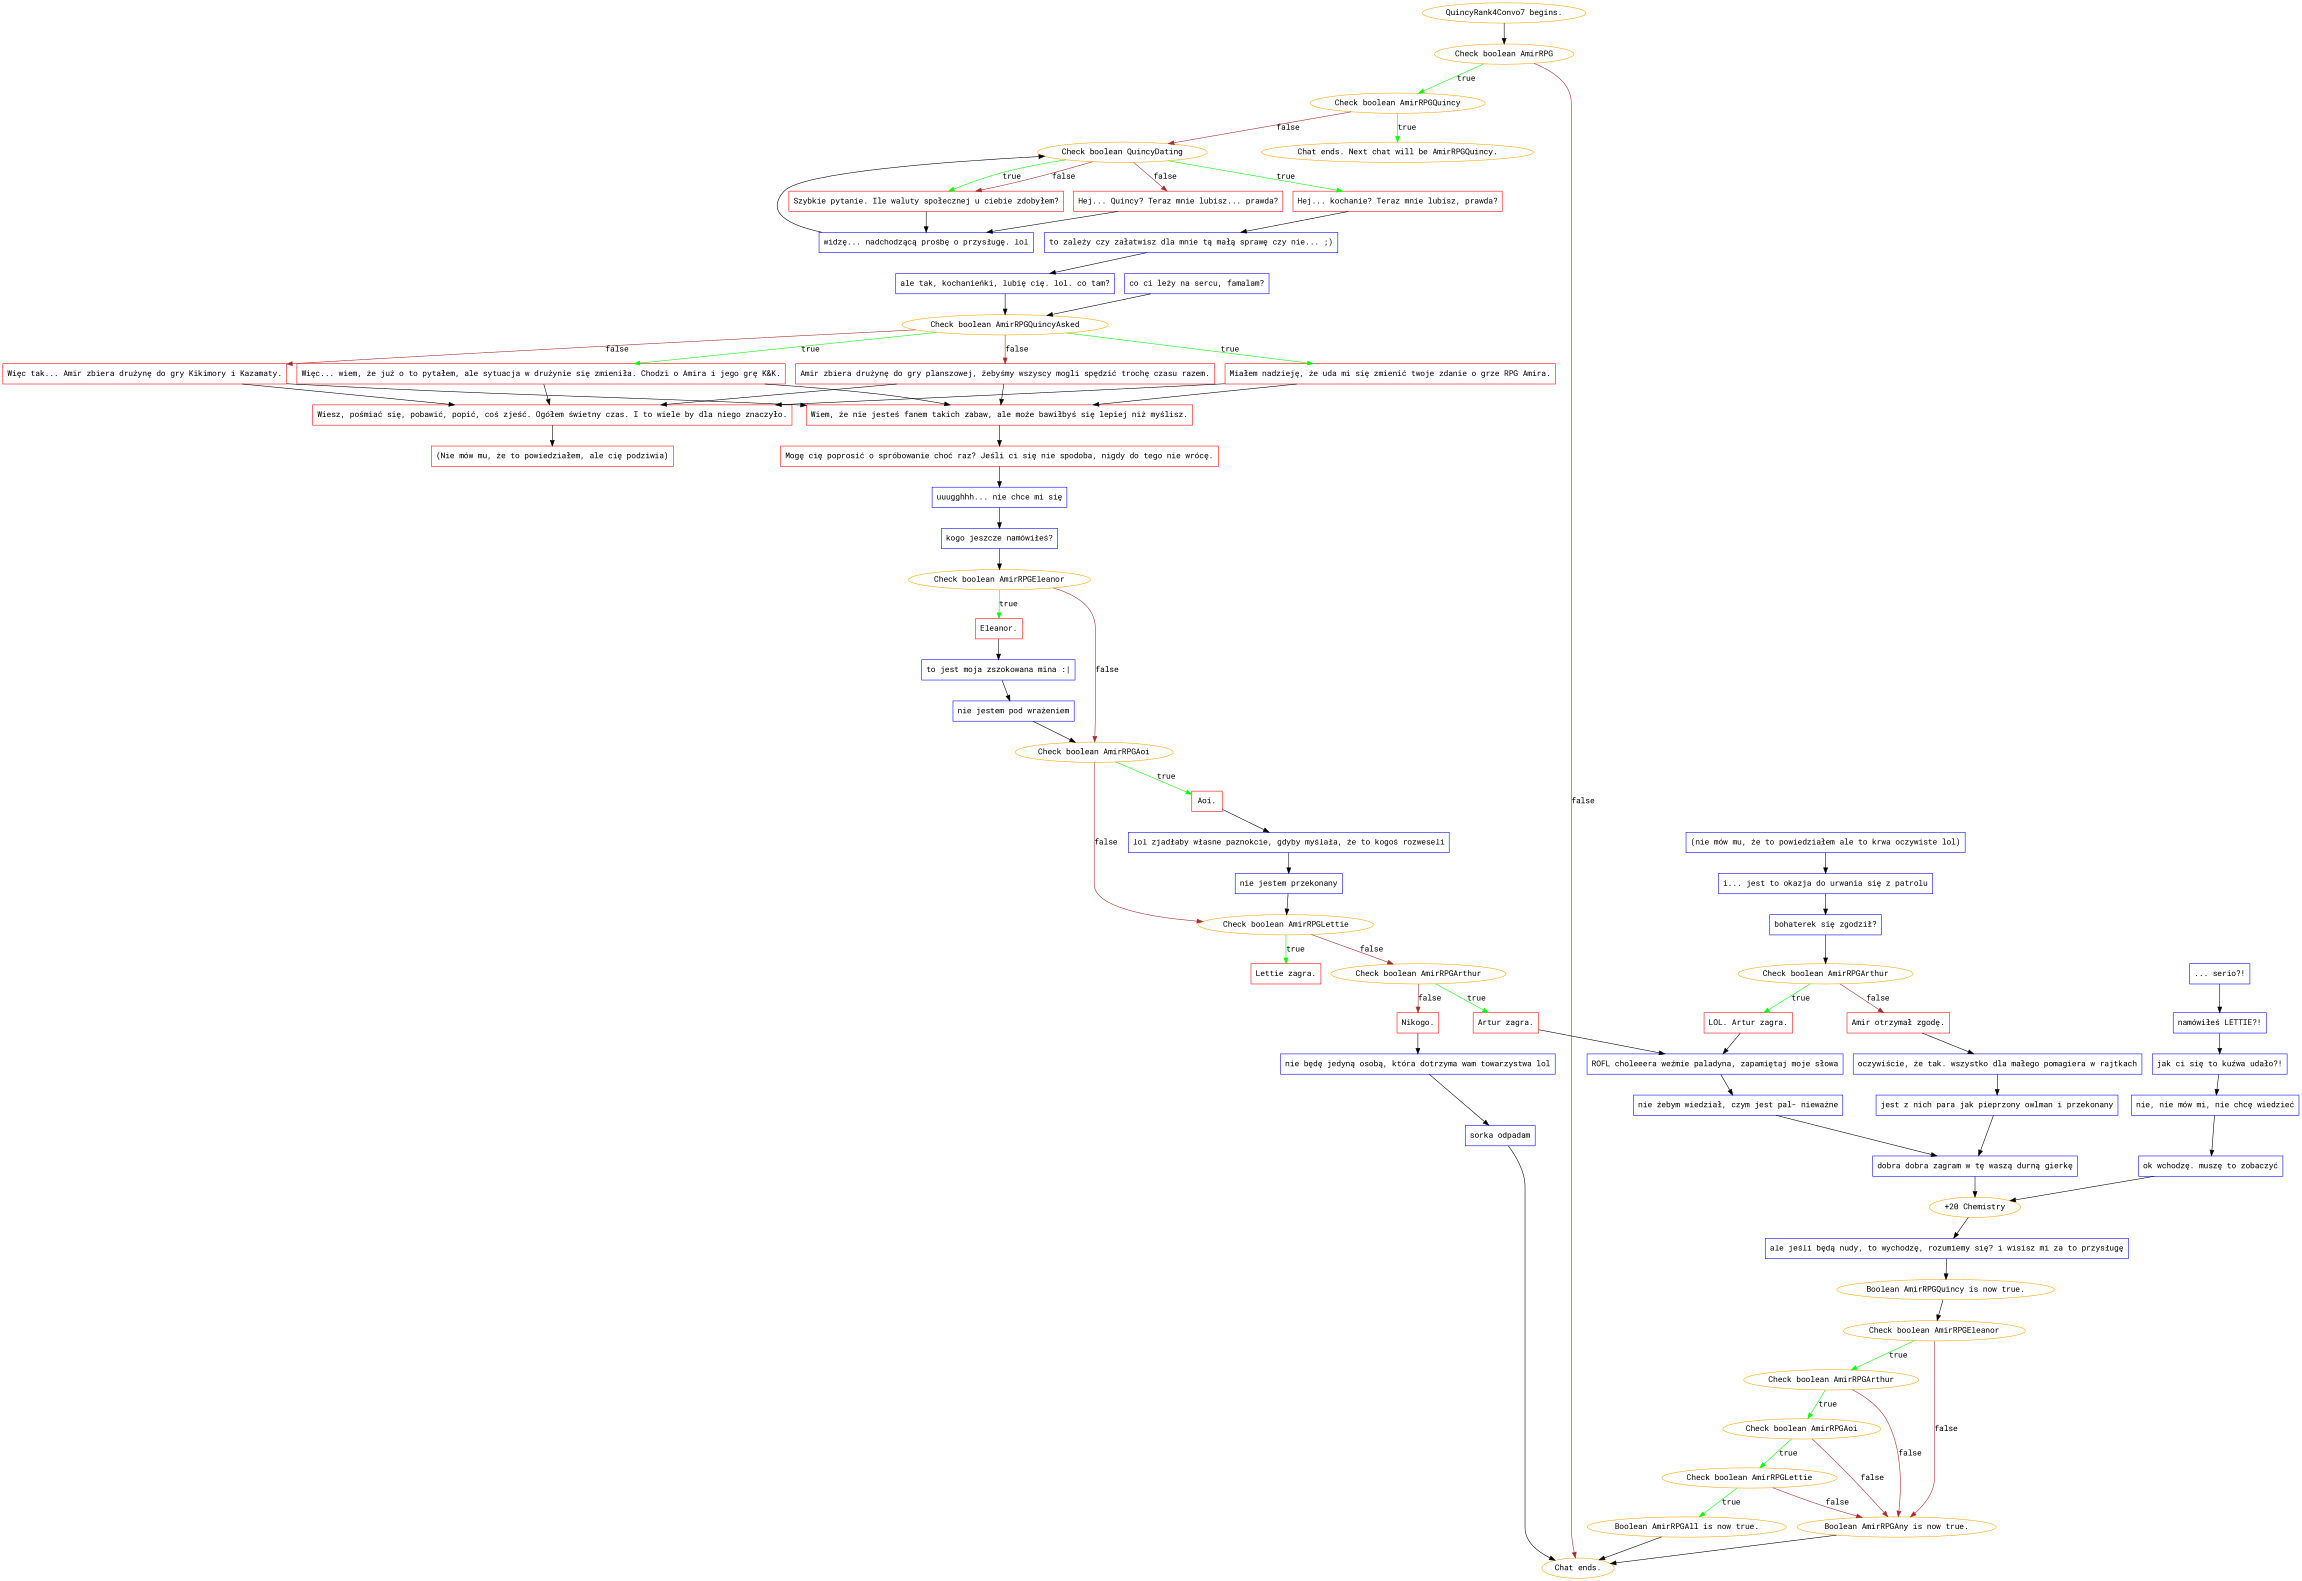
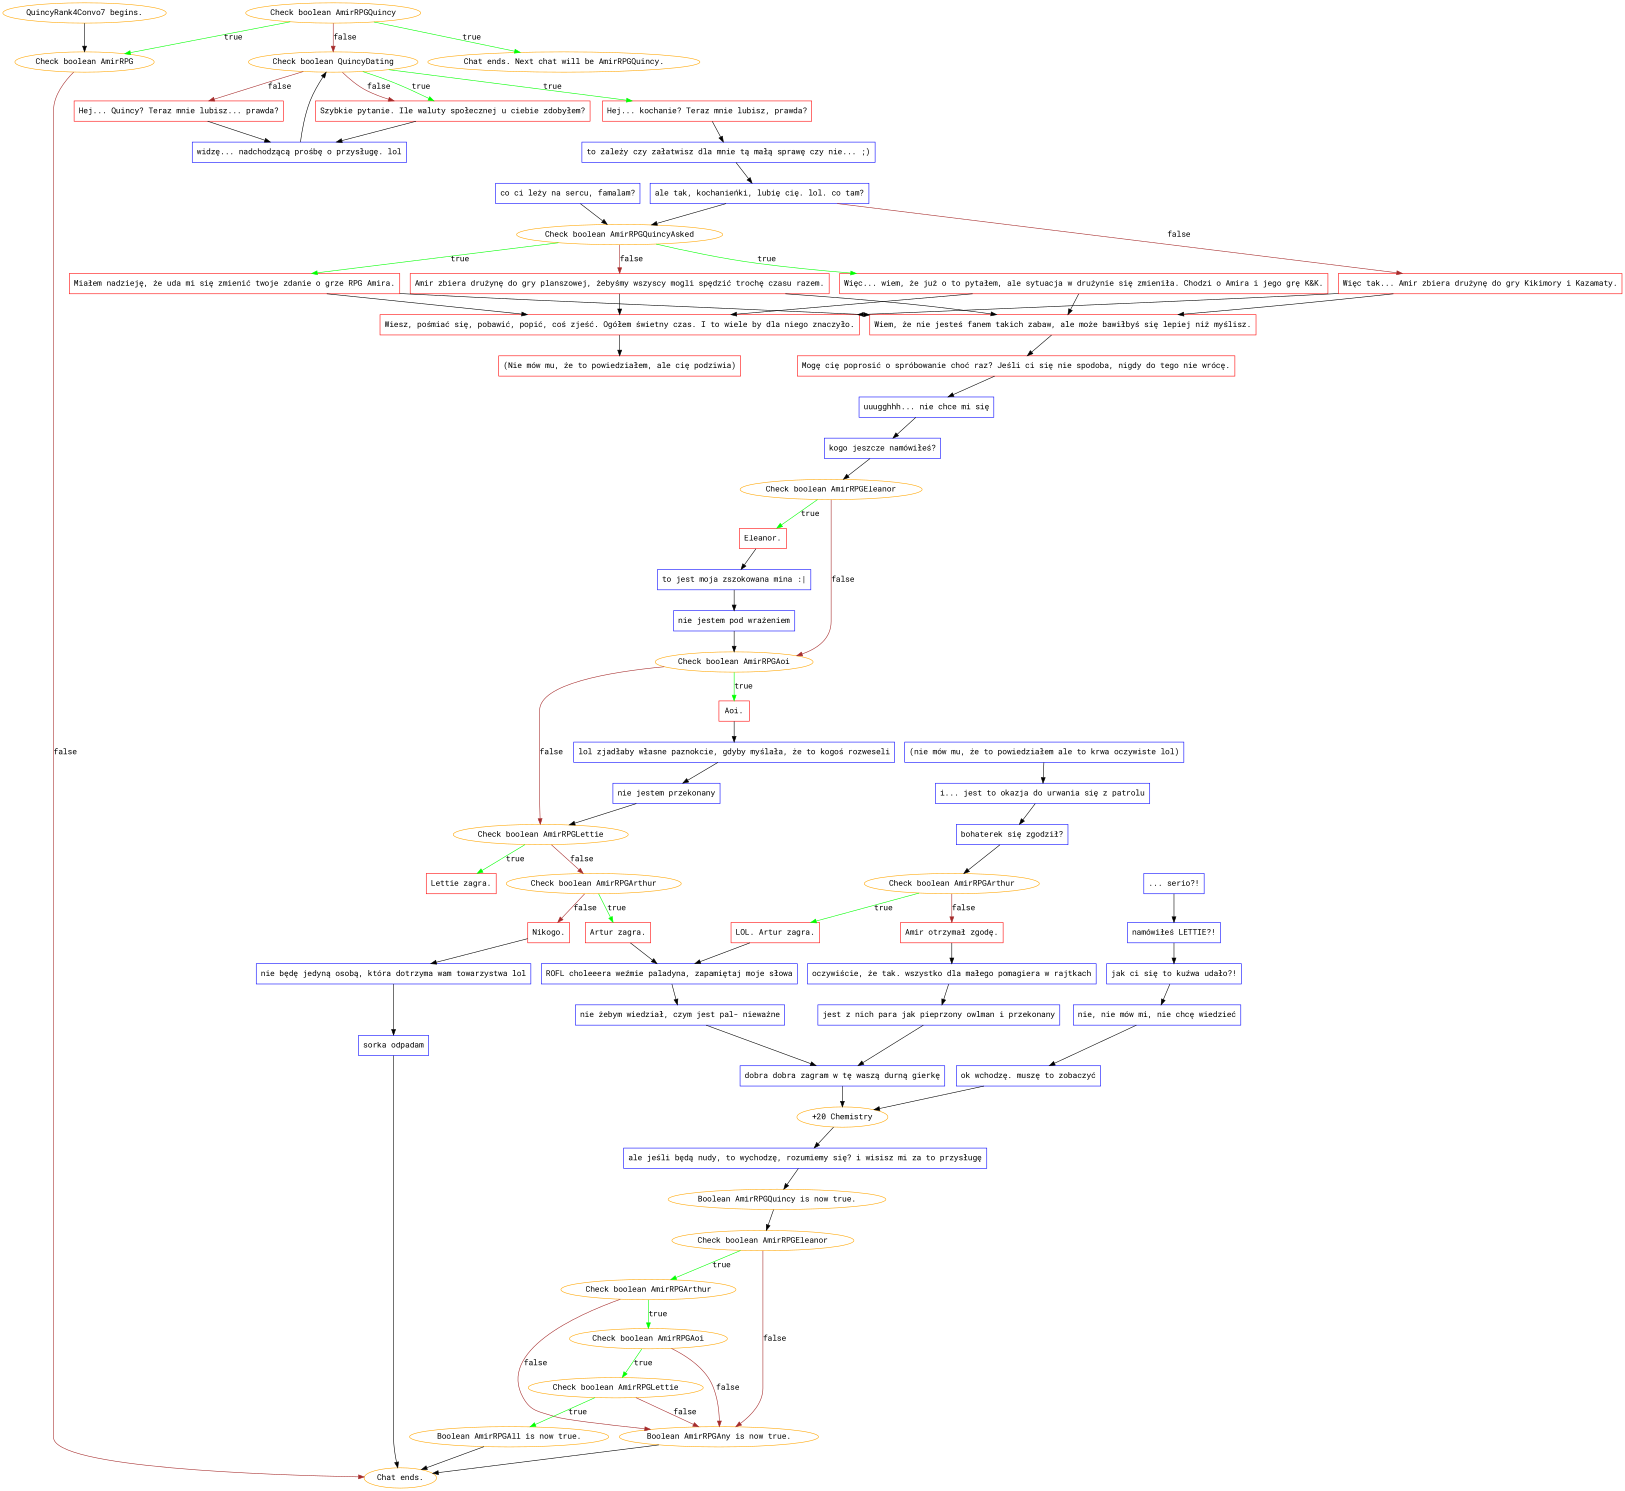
edge "Check boolean AmirRPG" -> "Check boolean AmirRPGQuincy": reversed
edge "Check boolean AmirRPGQuincyAsked" -> "Więc tak... Amir zbiera drużynę do gry Kikimory i Kazamaty.": now "ale tak, kochanieńki, lubię cię. lol. co tam?" -> "Więc tak... Amir zbiera drużynę do gry Kikimory i Kazamaty."
